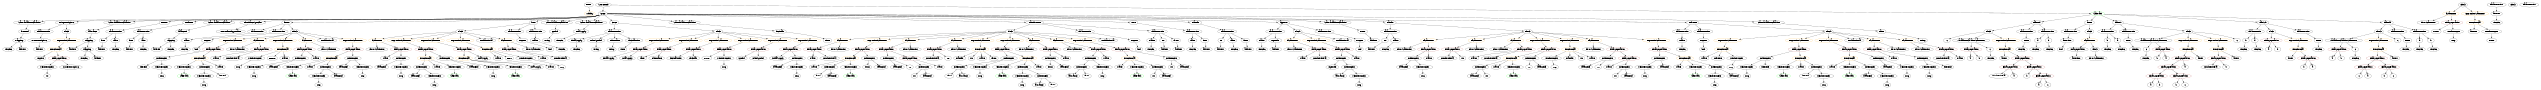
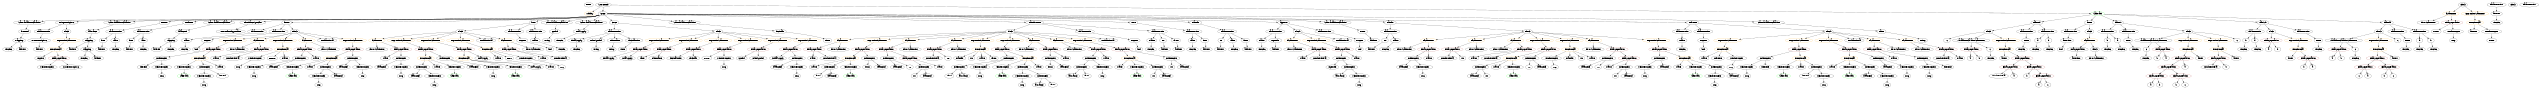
edge "Enter" -> "solidity": now "SourceUnit" -> "solidity"
node "tx": removed
